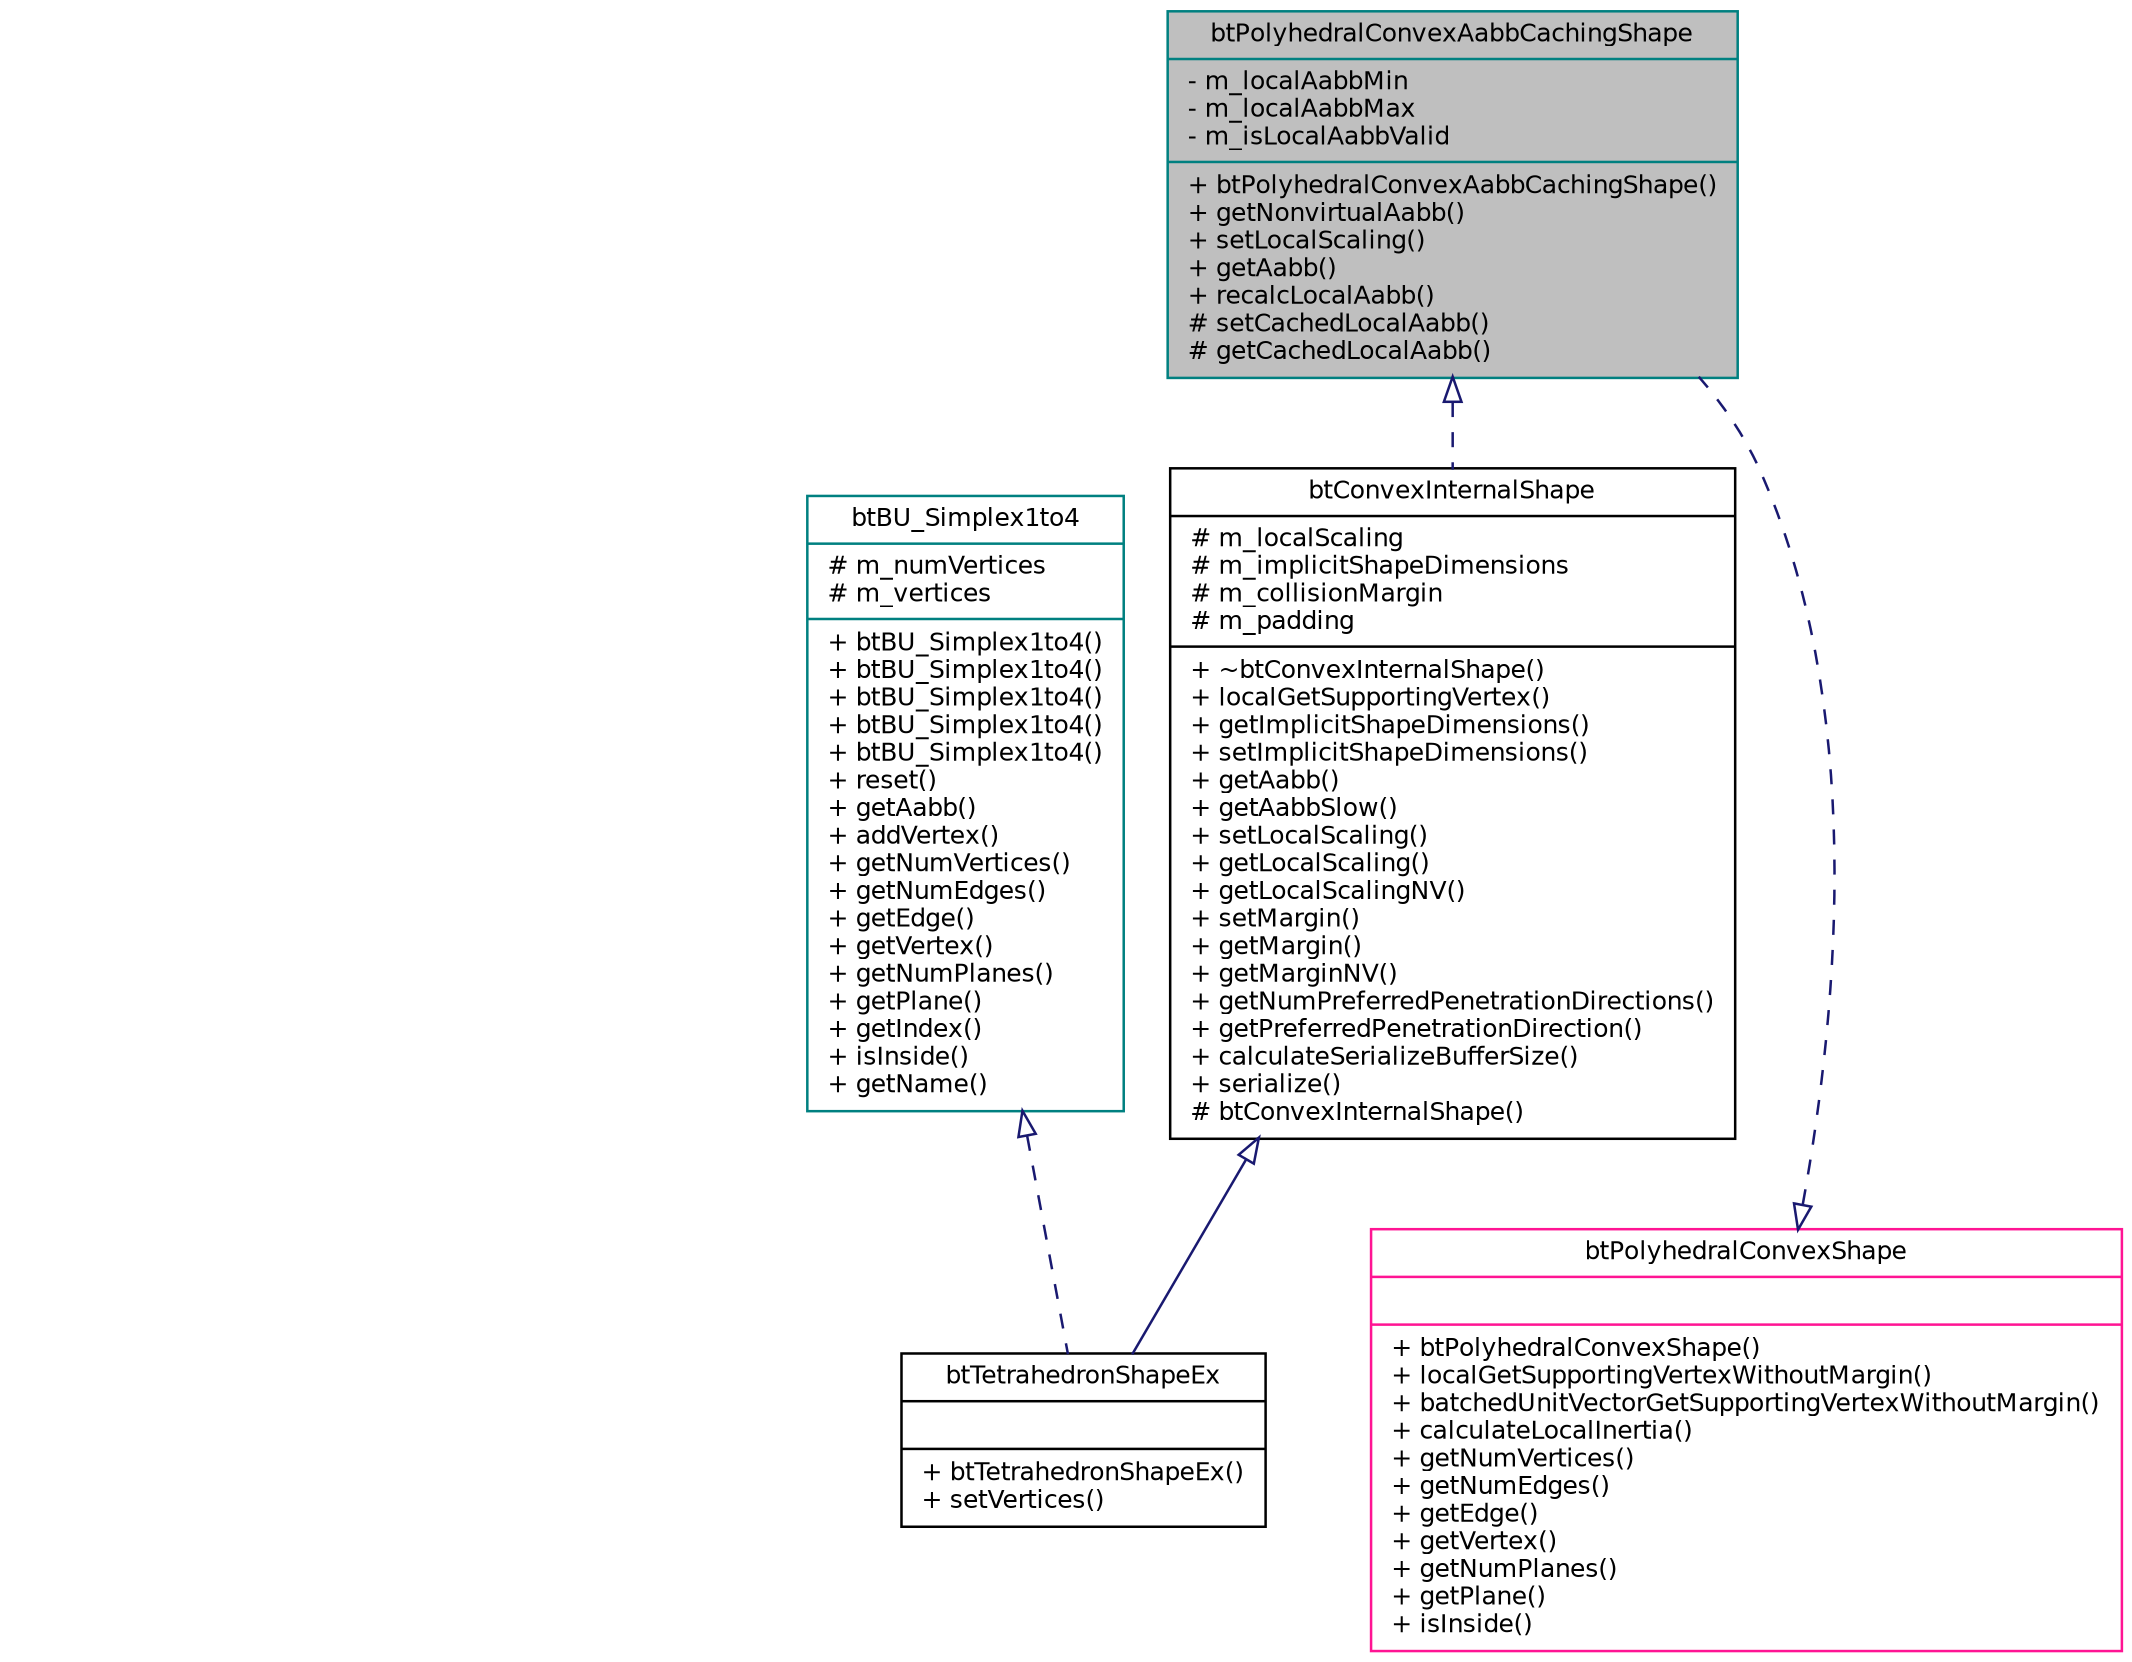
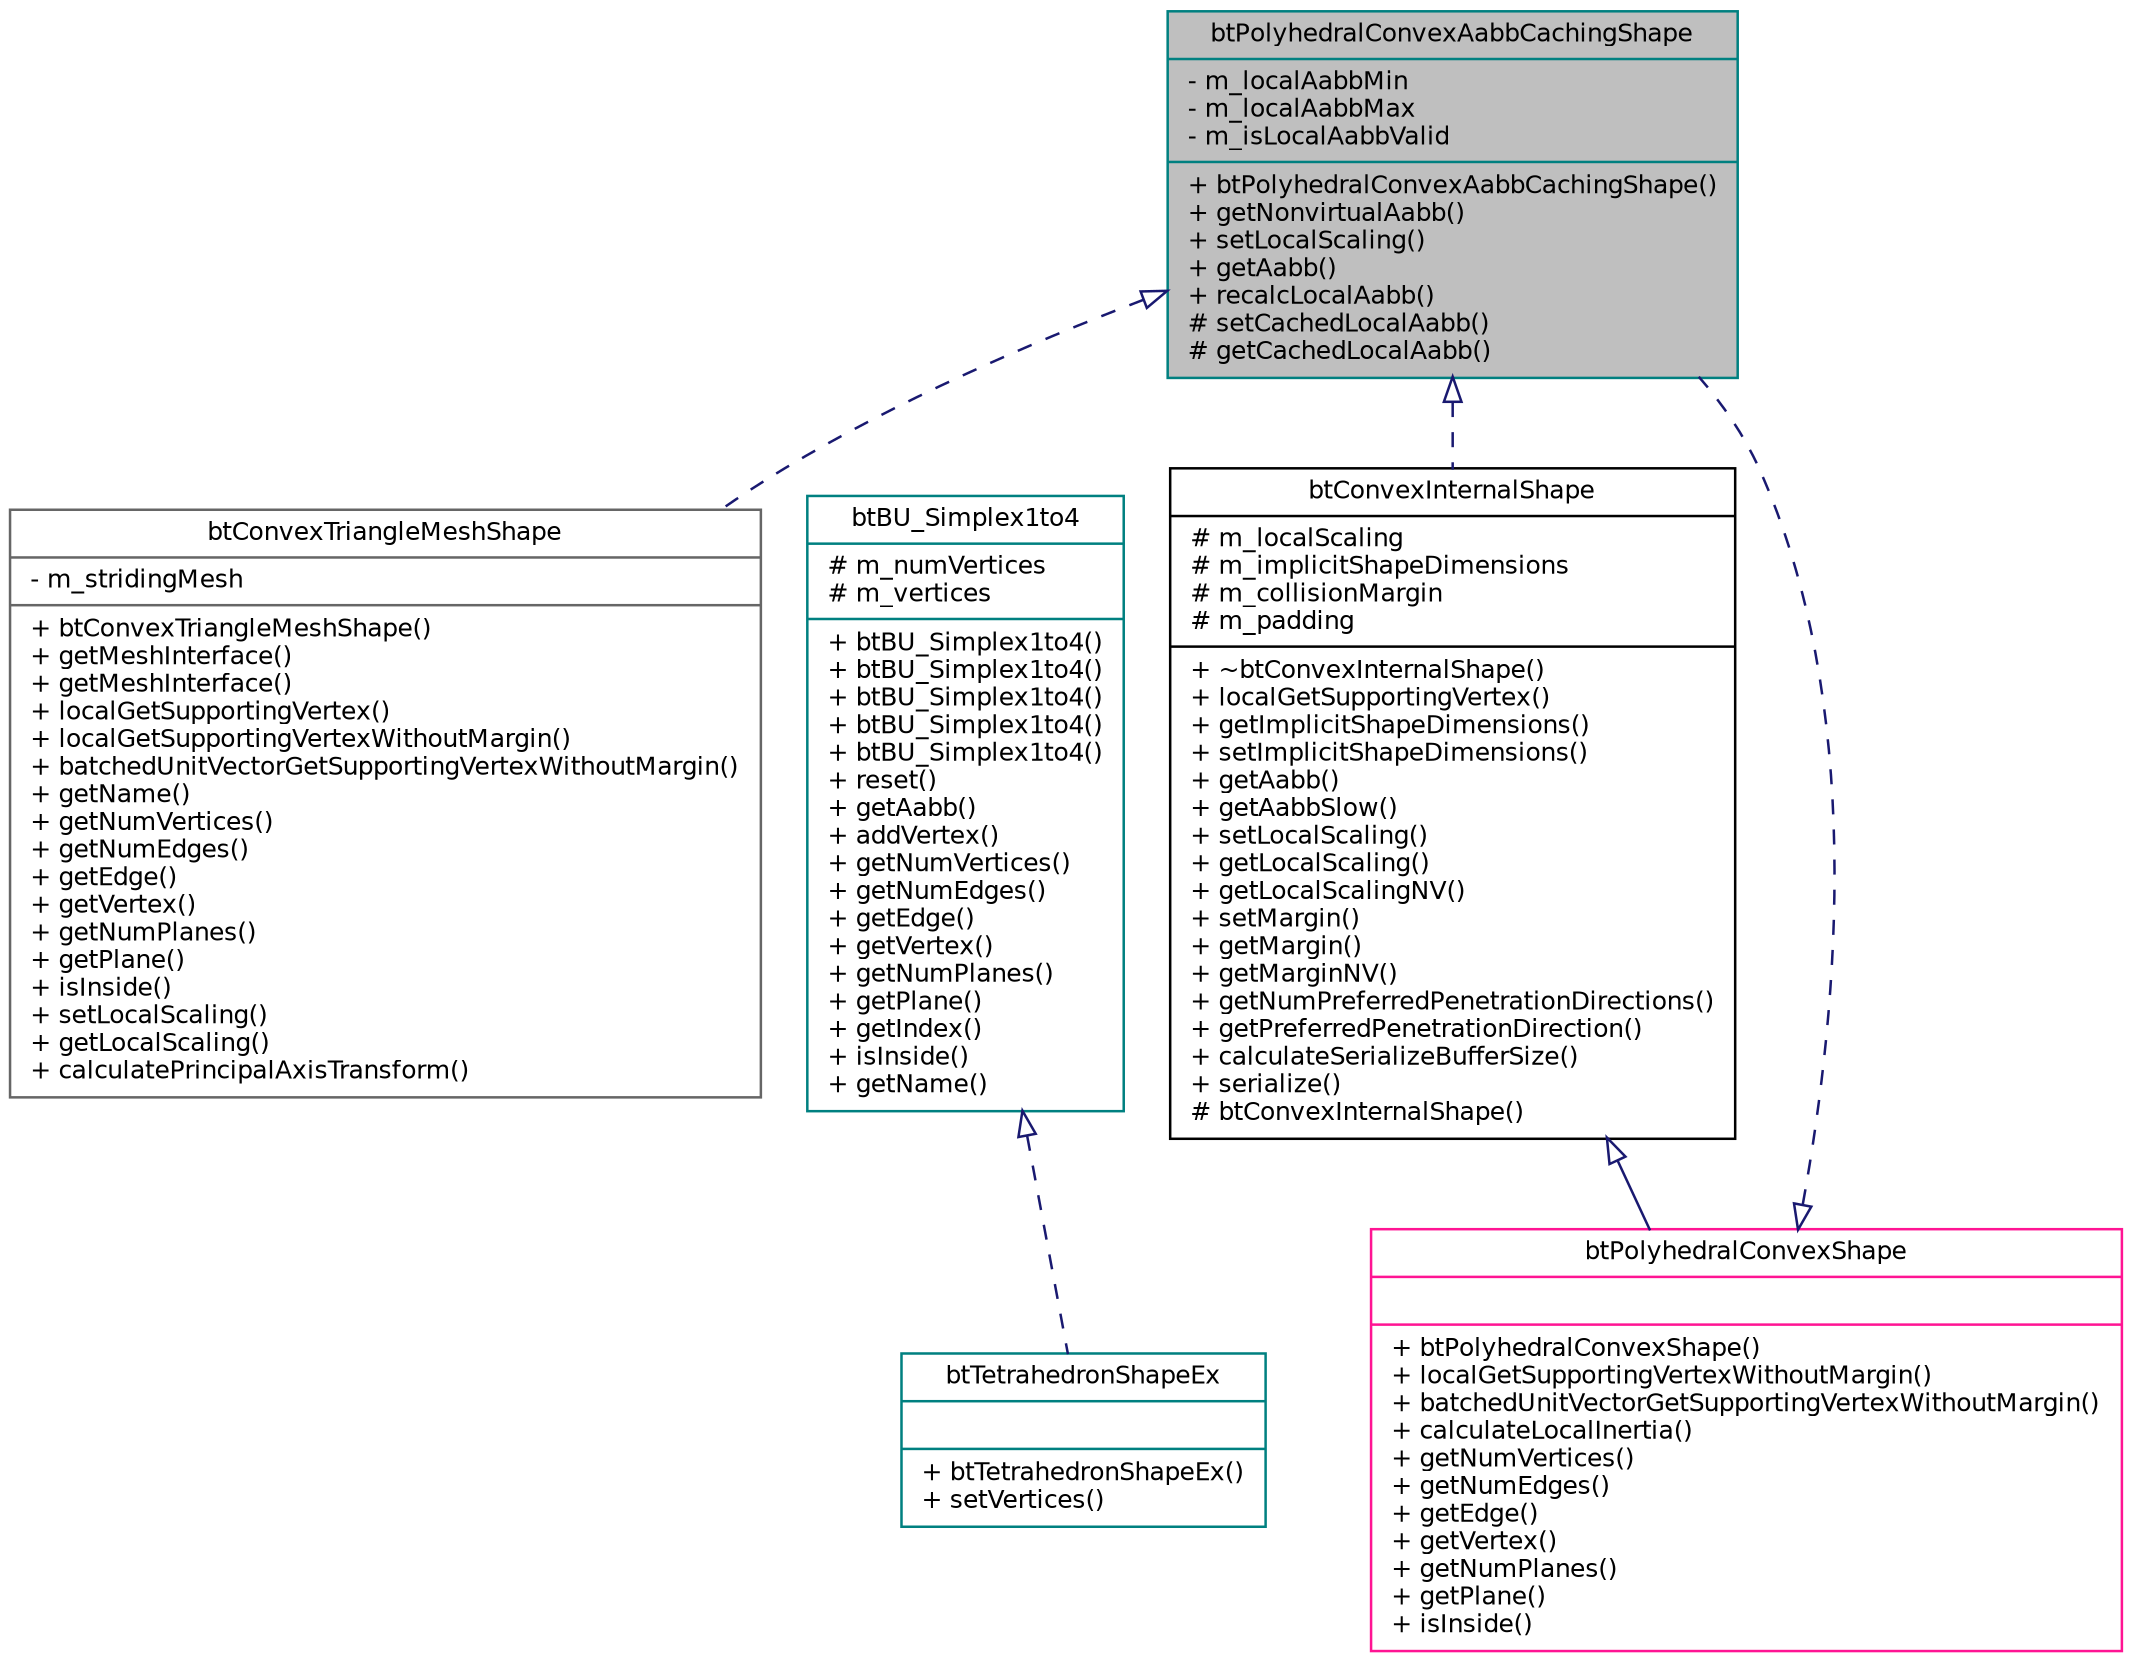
node "btConvexTriangleMeshShape": added
edge "btTetrahedronShapeEx" -> "btConvexInternalShape": now "btPolyhedralConvexShape" -> "btConvexInternalShape"
node "btTetrahedronShapeEx": color black -> teal
